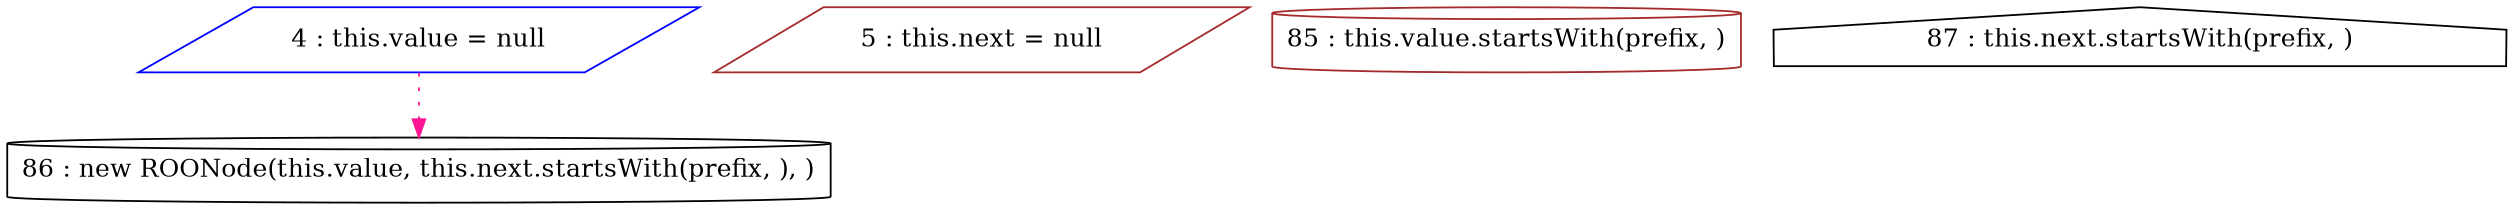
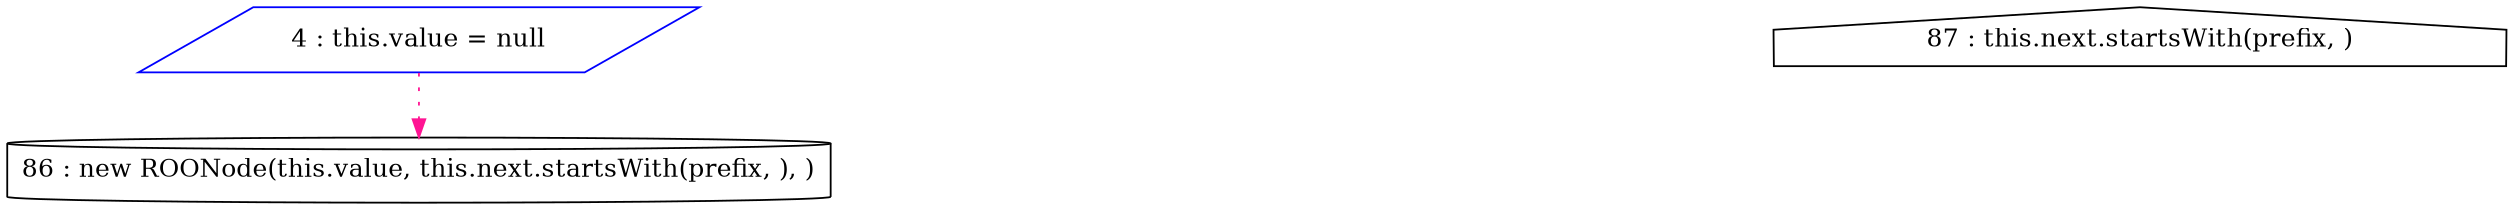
node "5 : this.next = null": removed
node "85 : this.value.startsWith(prefix, )": removed
